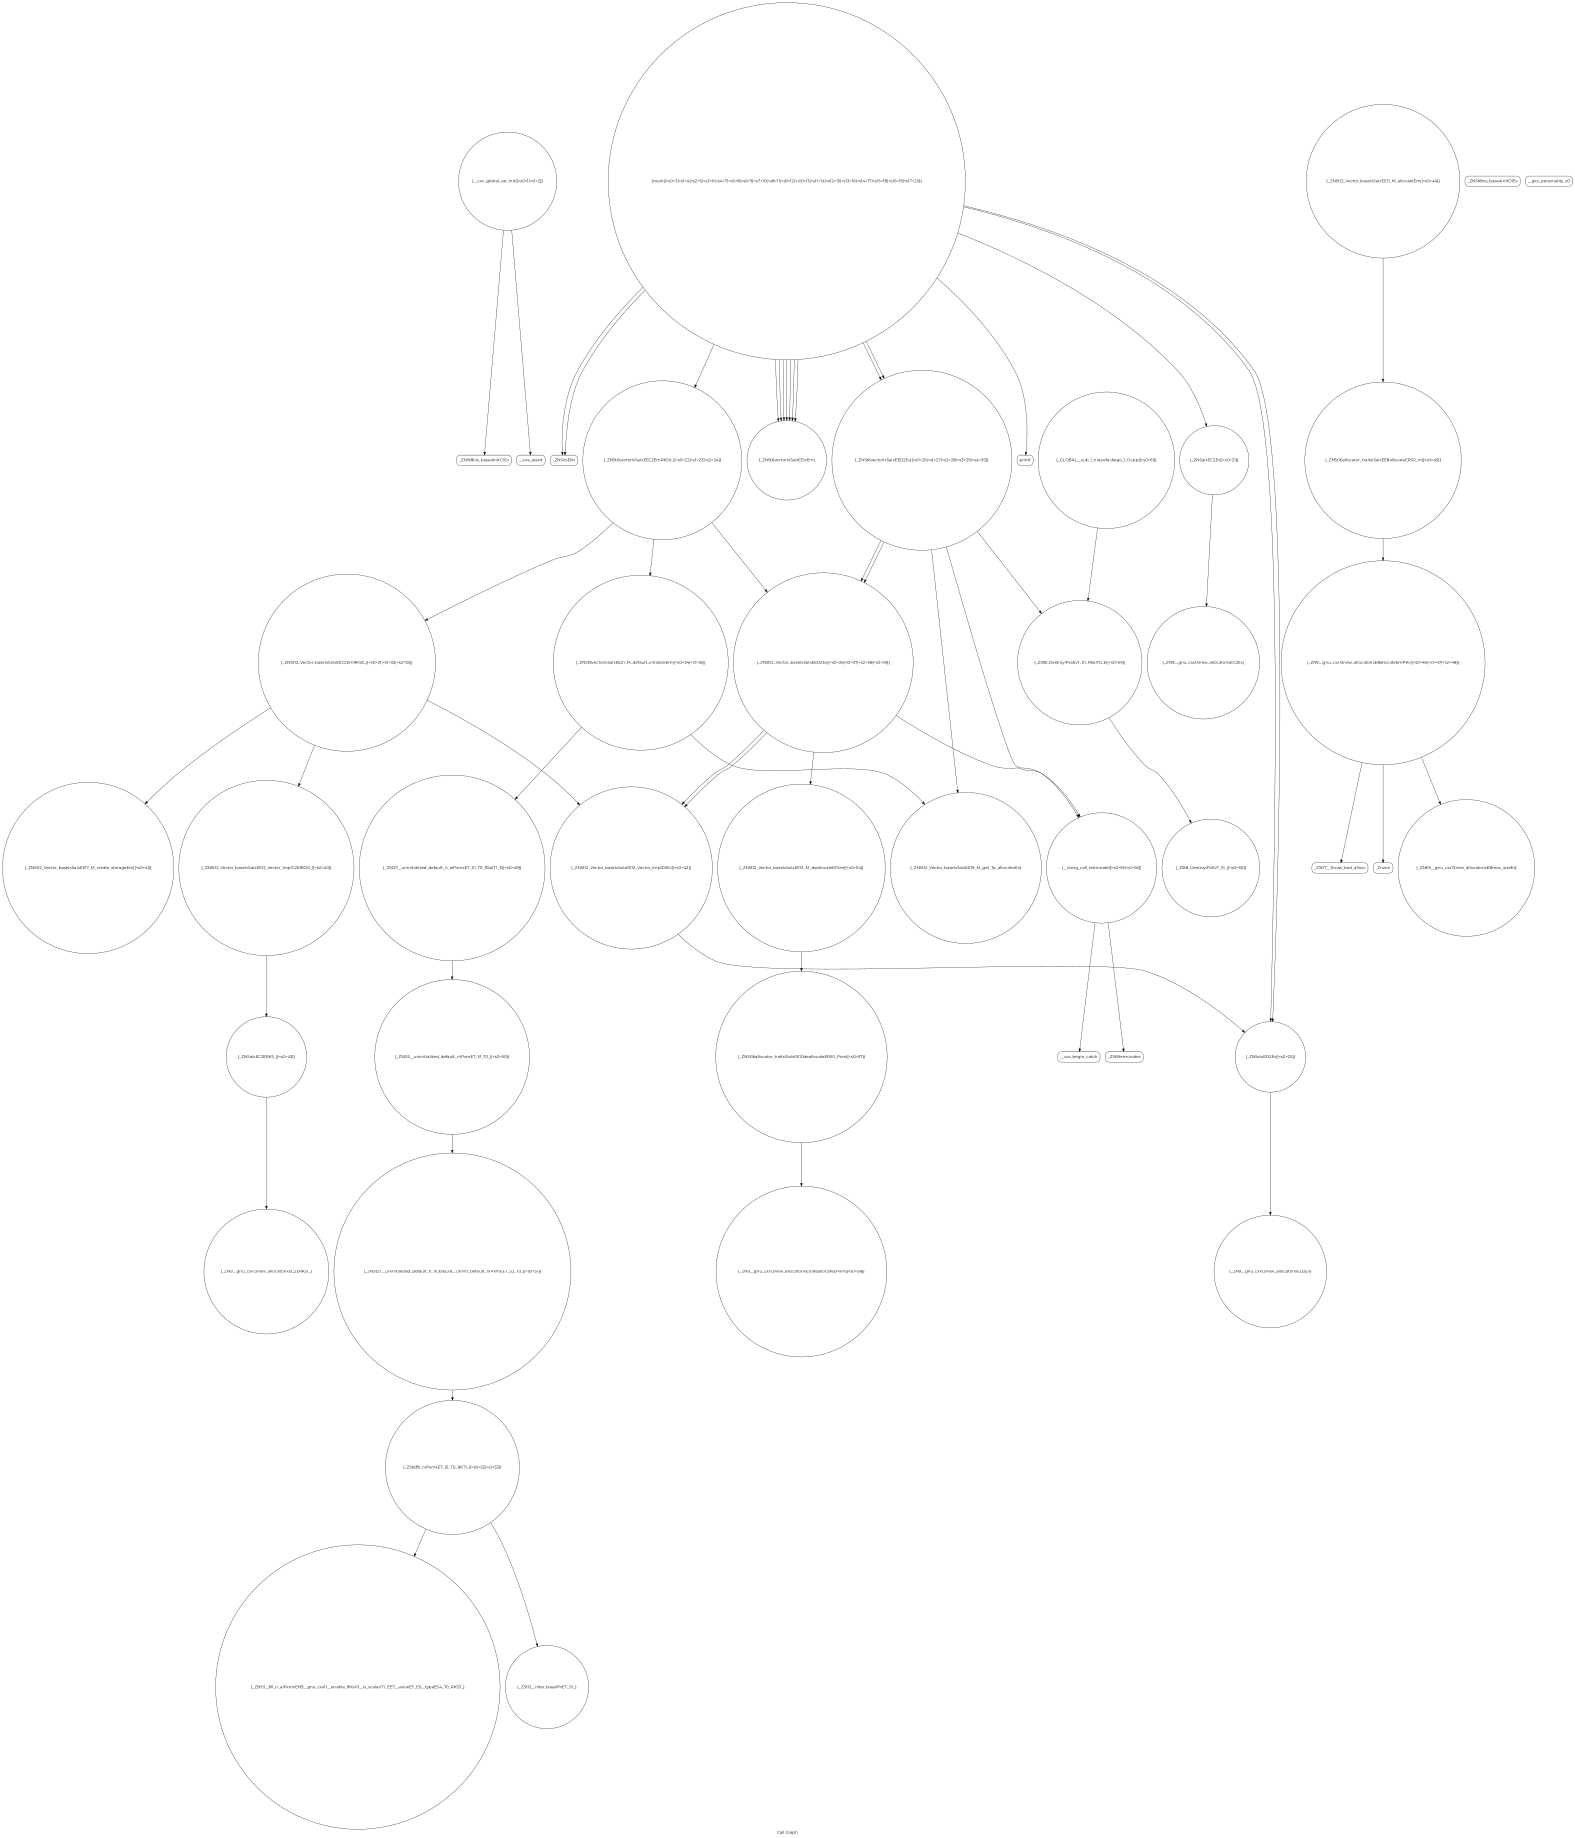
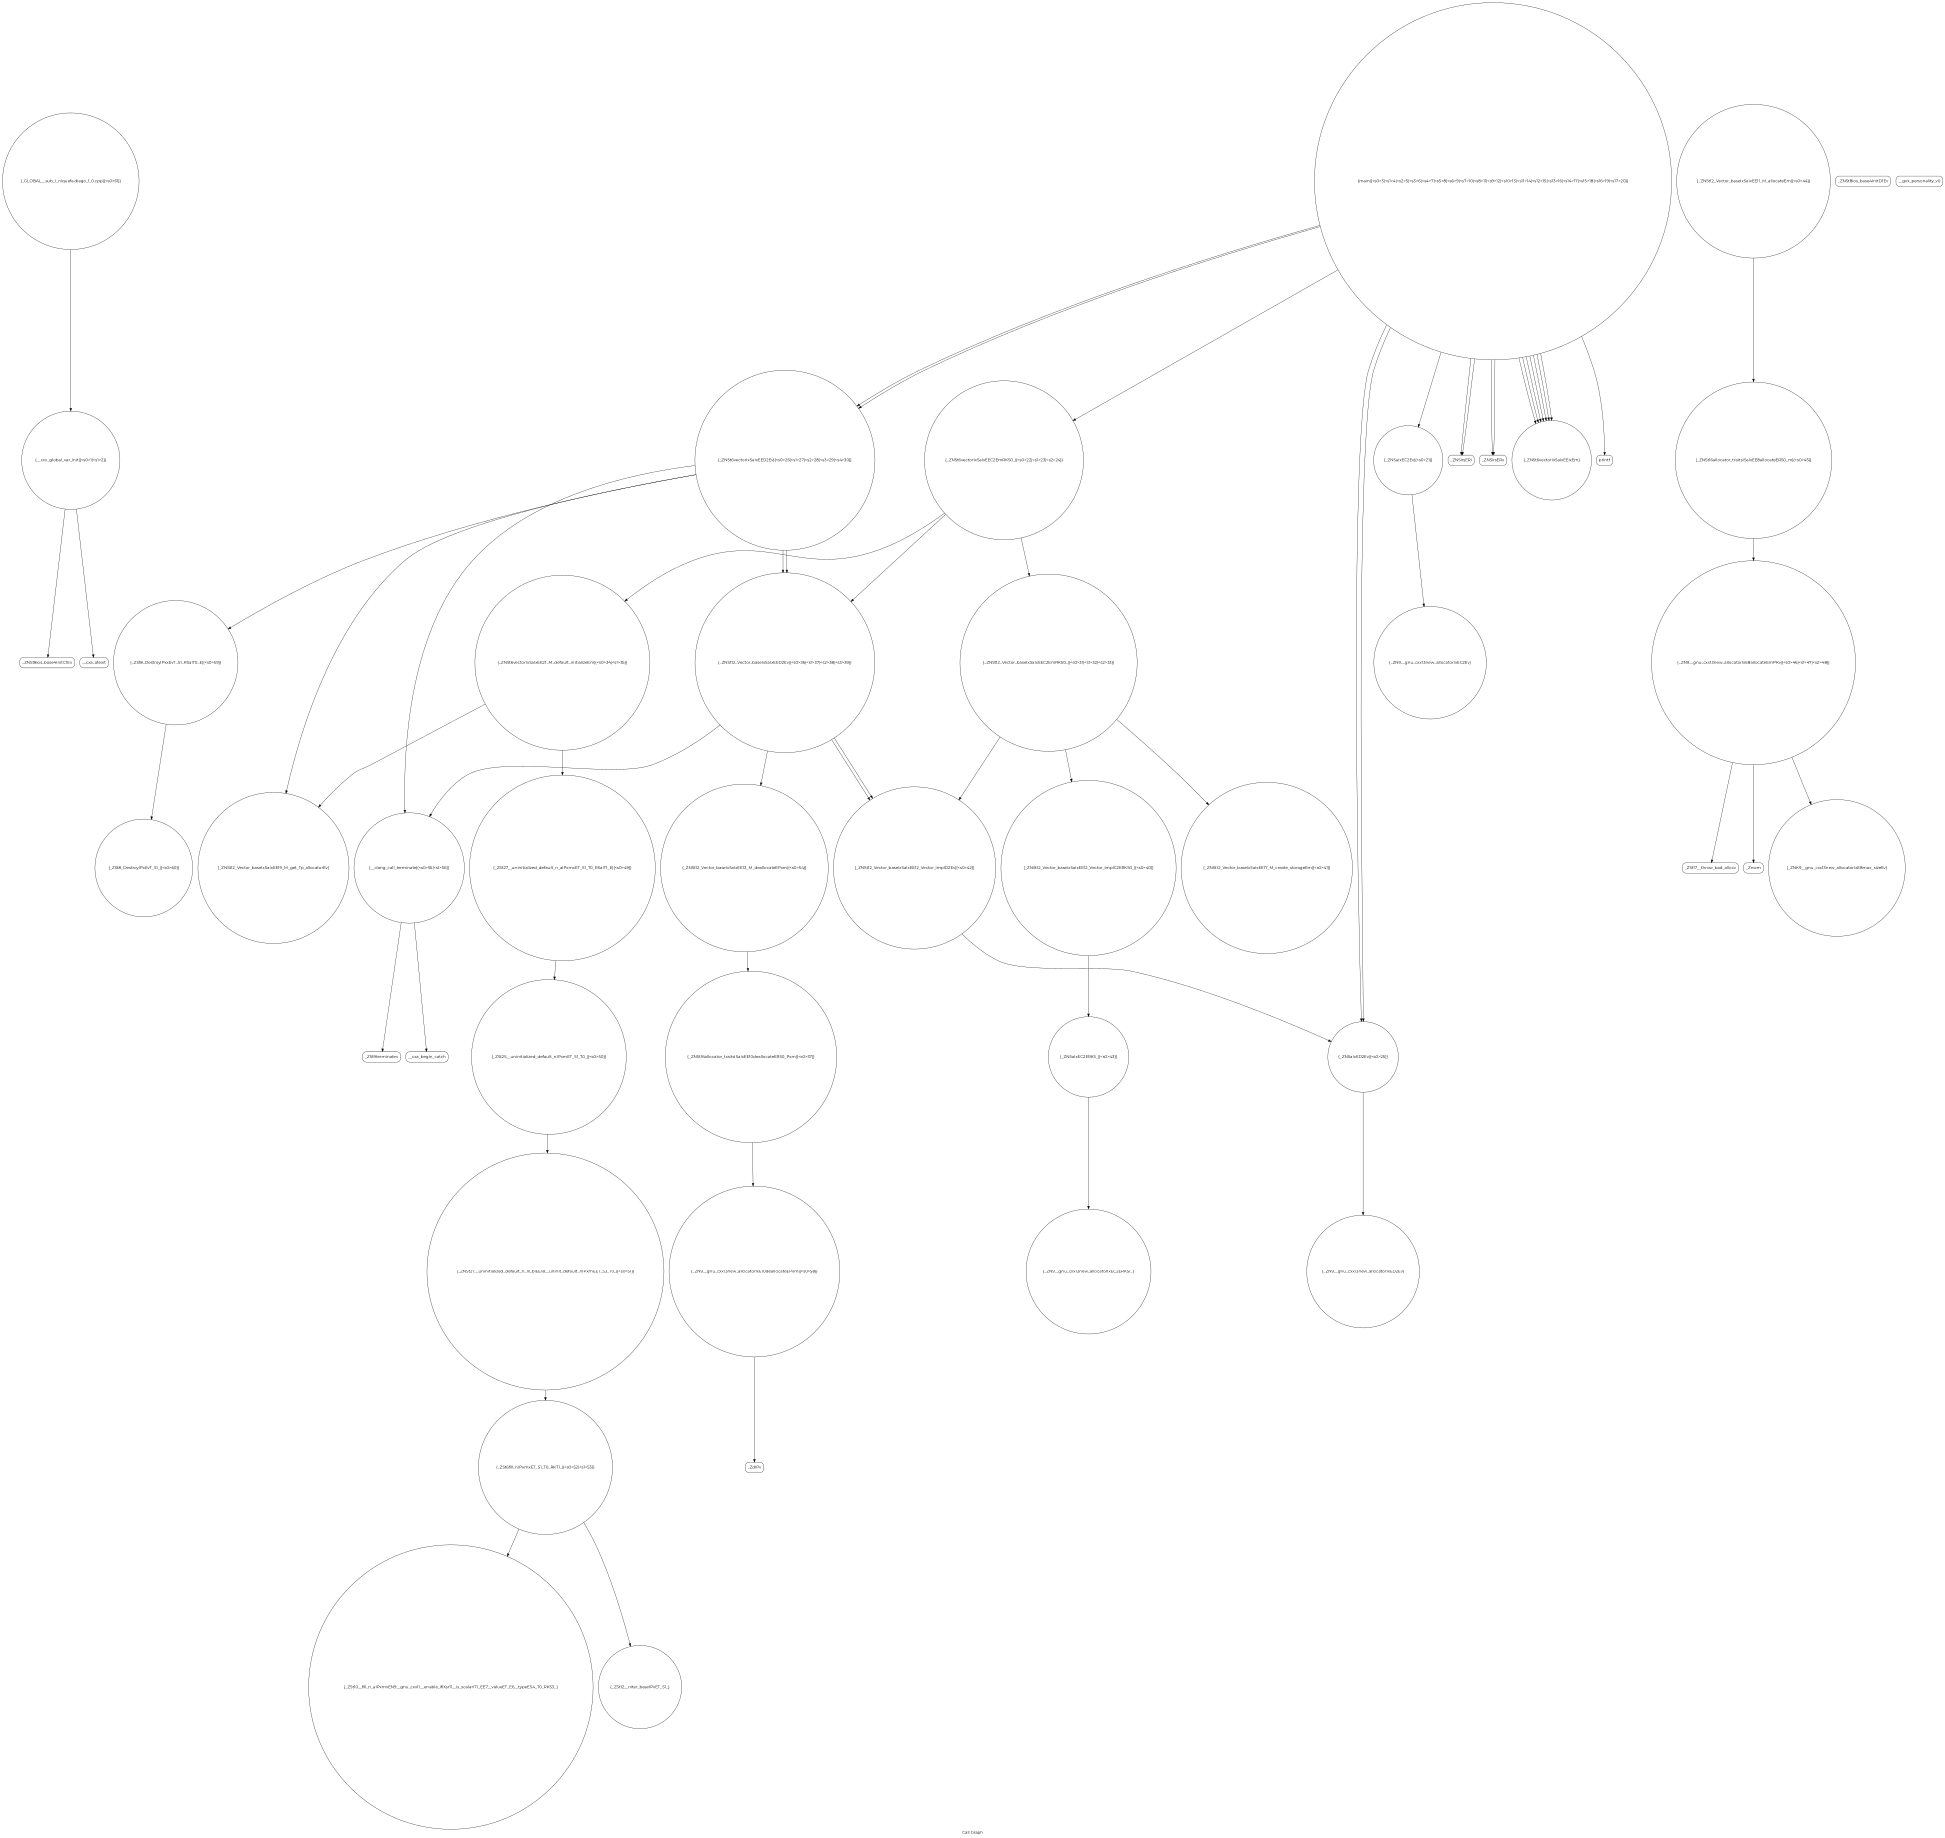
node "_ZNSirsERi": added
edge "{_GLOBAL__sub_I_niquefa.diego_1_0.cpp|{<s0>61}}" -> "{_ZSt8_DestroyIPxxEvT_S1_RSaIT0_E|{<s0>59}}": now "{_GLOBAL__sub_I_niquefa.diego_1_0.cpp|{<s0>61}}" -> "{__cxx_global_var_init|{<s0>1|<s1>2}}"
node "_ZdlPv": added
